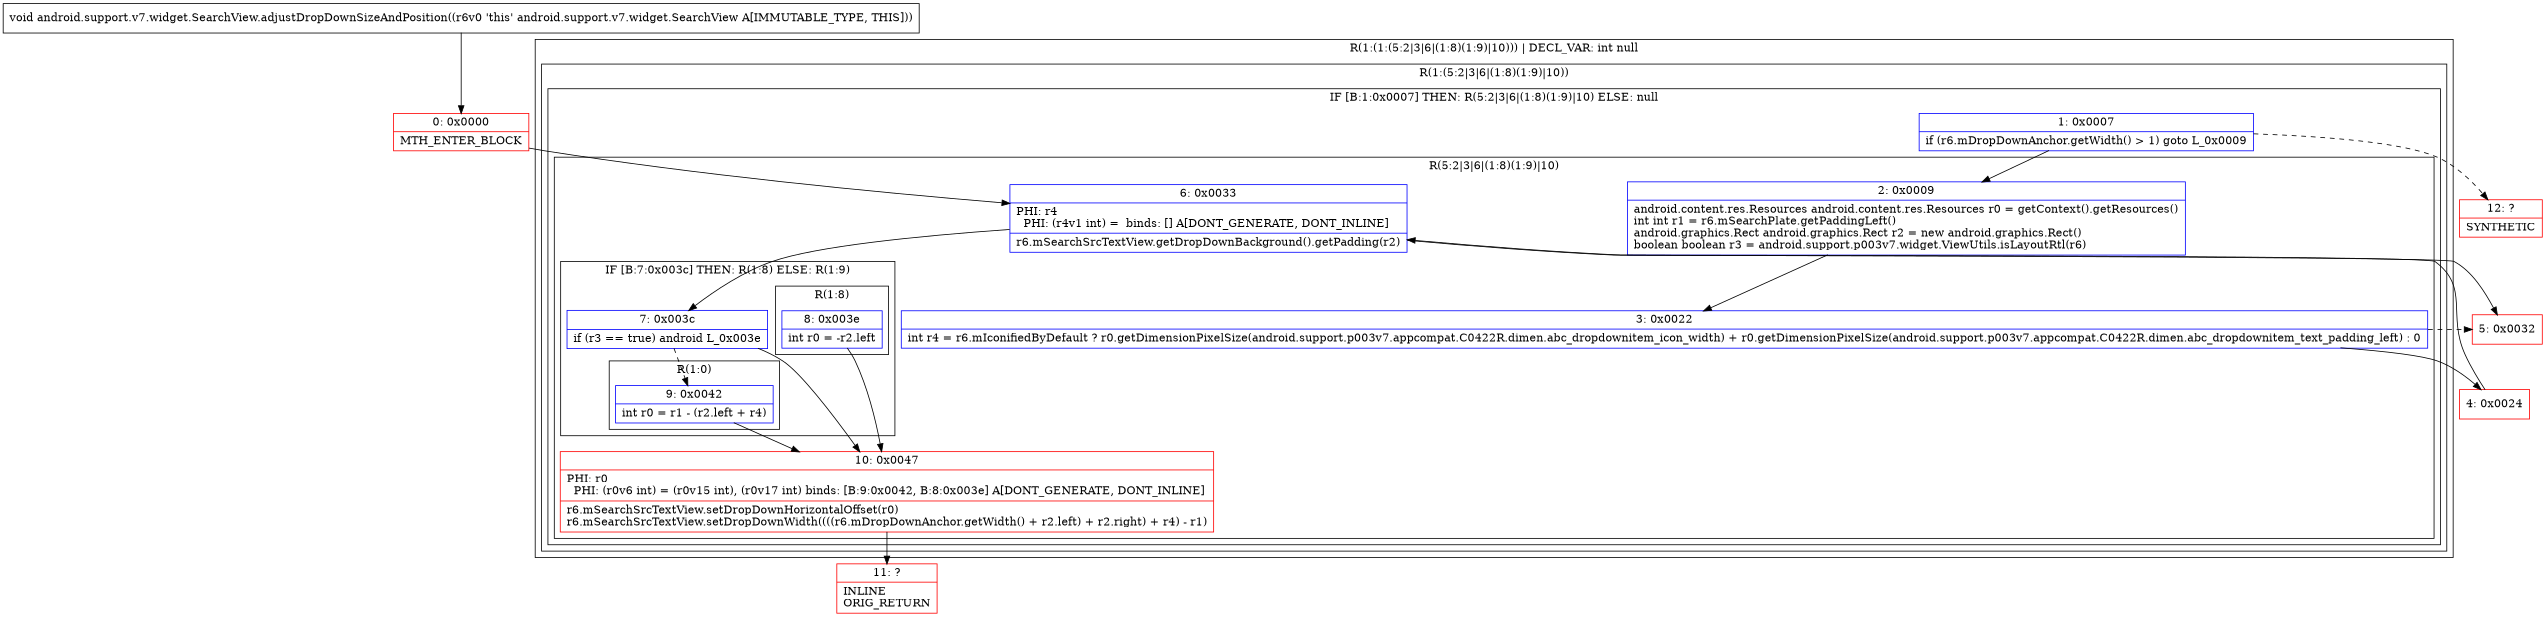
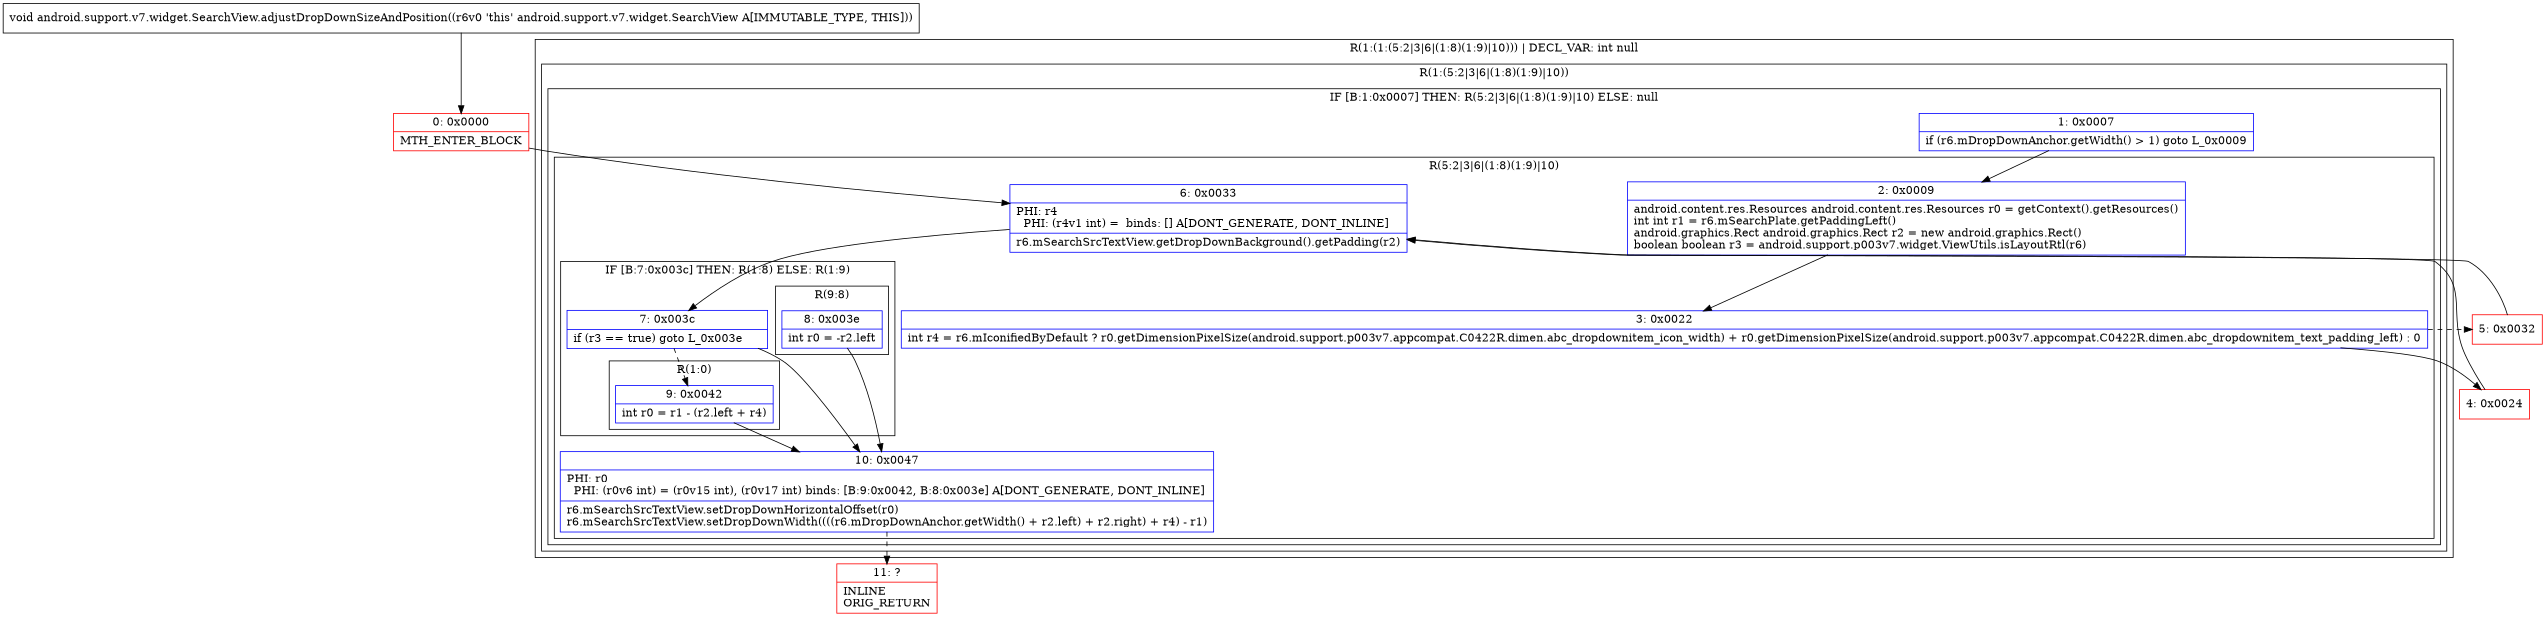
node "12: ?": removed
edge "6: 0x0033" -> "5: 0x0032": reversed
cluster "R(1:8)": label "R(1:8)" -> "R(9:8)"
node "7: 0x003c": text "if (r3 == true) android L_0x003e" -> "if (r3 == true) goto L_0x003e"
node "10: 0x0047": color red -> blue
edge "10: 0x0047" -> "11: ?": style solid -> dashed
